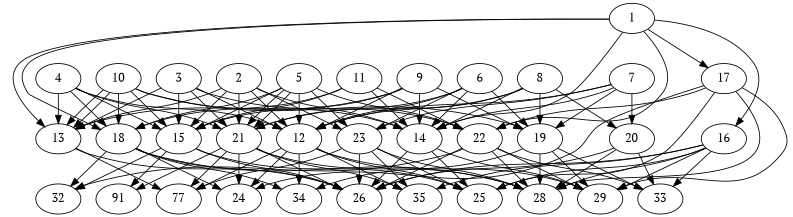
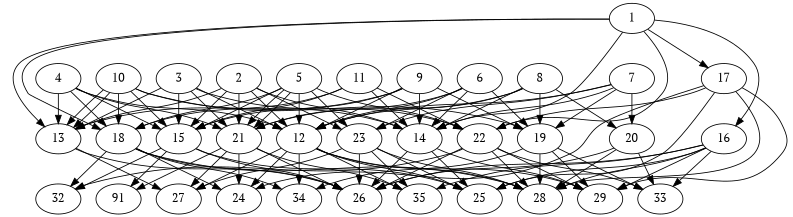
edge "21" -> "28": now "12" -> "28"
node "77": label "77" -> "27"
